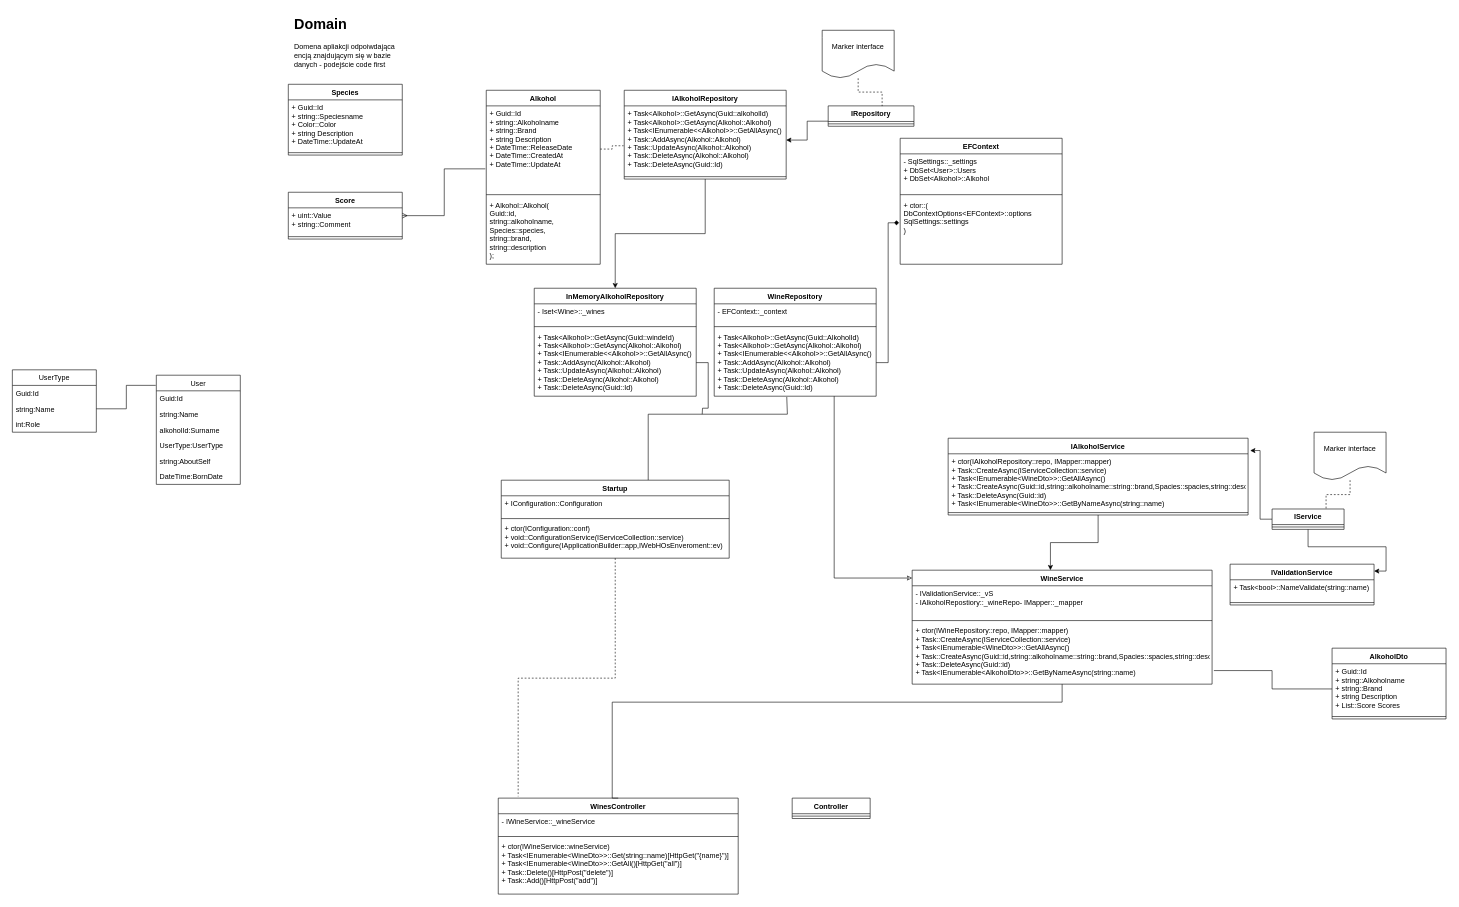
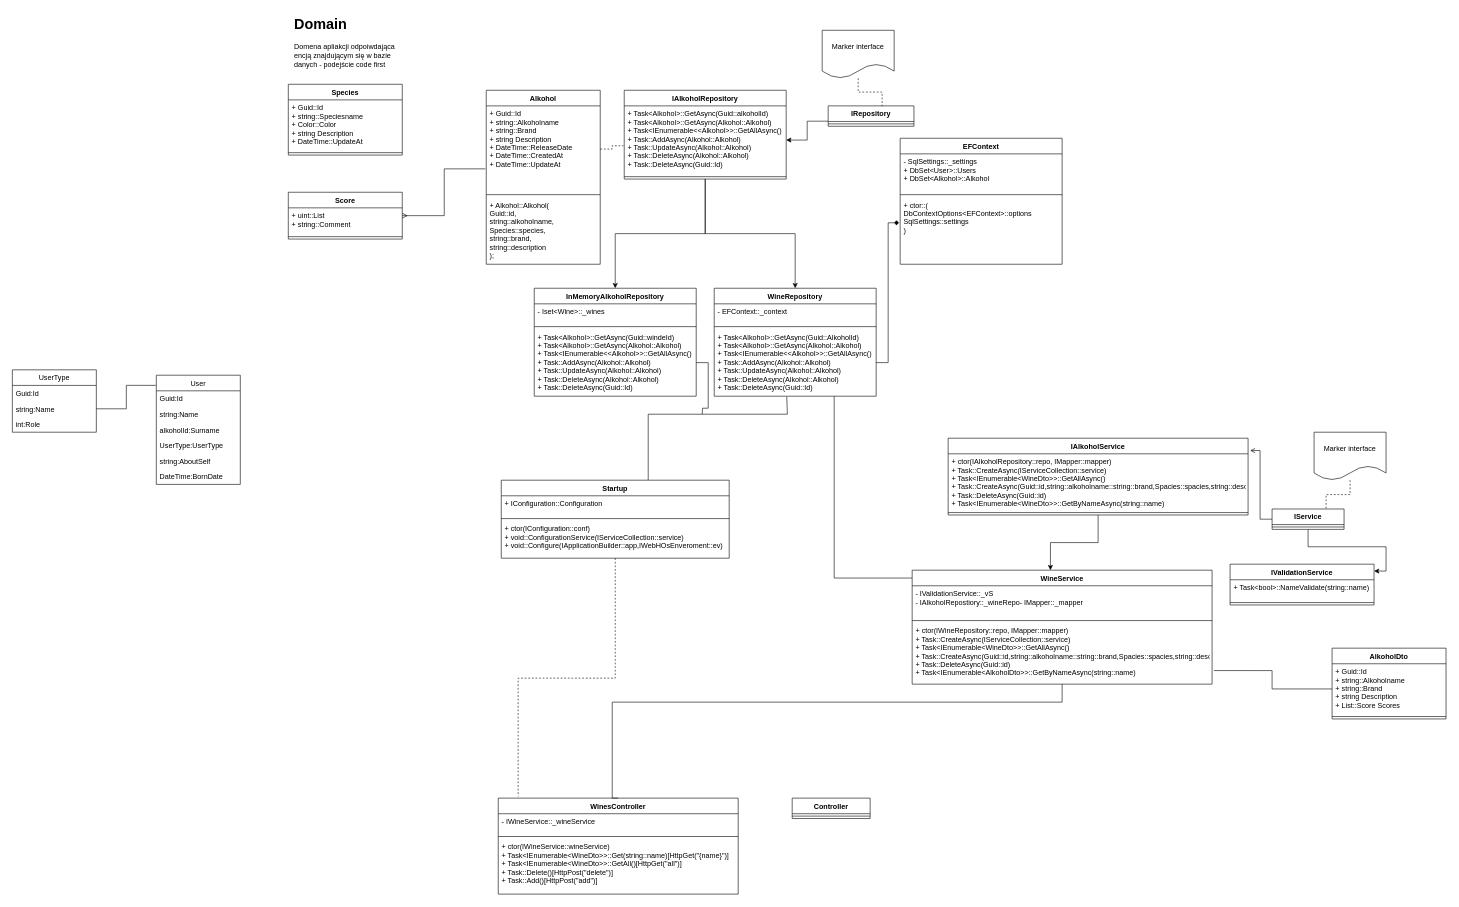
node "+ uint::Value + string::Comment": label "+ uint::Value + string::Comment" -> "+ uint::List + string::Comment"
edge "IAlkoholRepository" -> "WineRepository": added
edge "IService" -> "IAlkoholService": arrowhead classic -> open
edge "WineRepository" -> "WineService": arrowhead classic -> none
